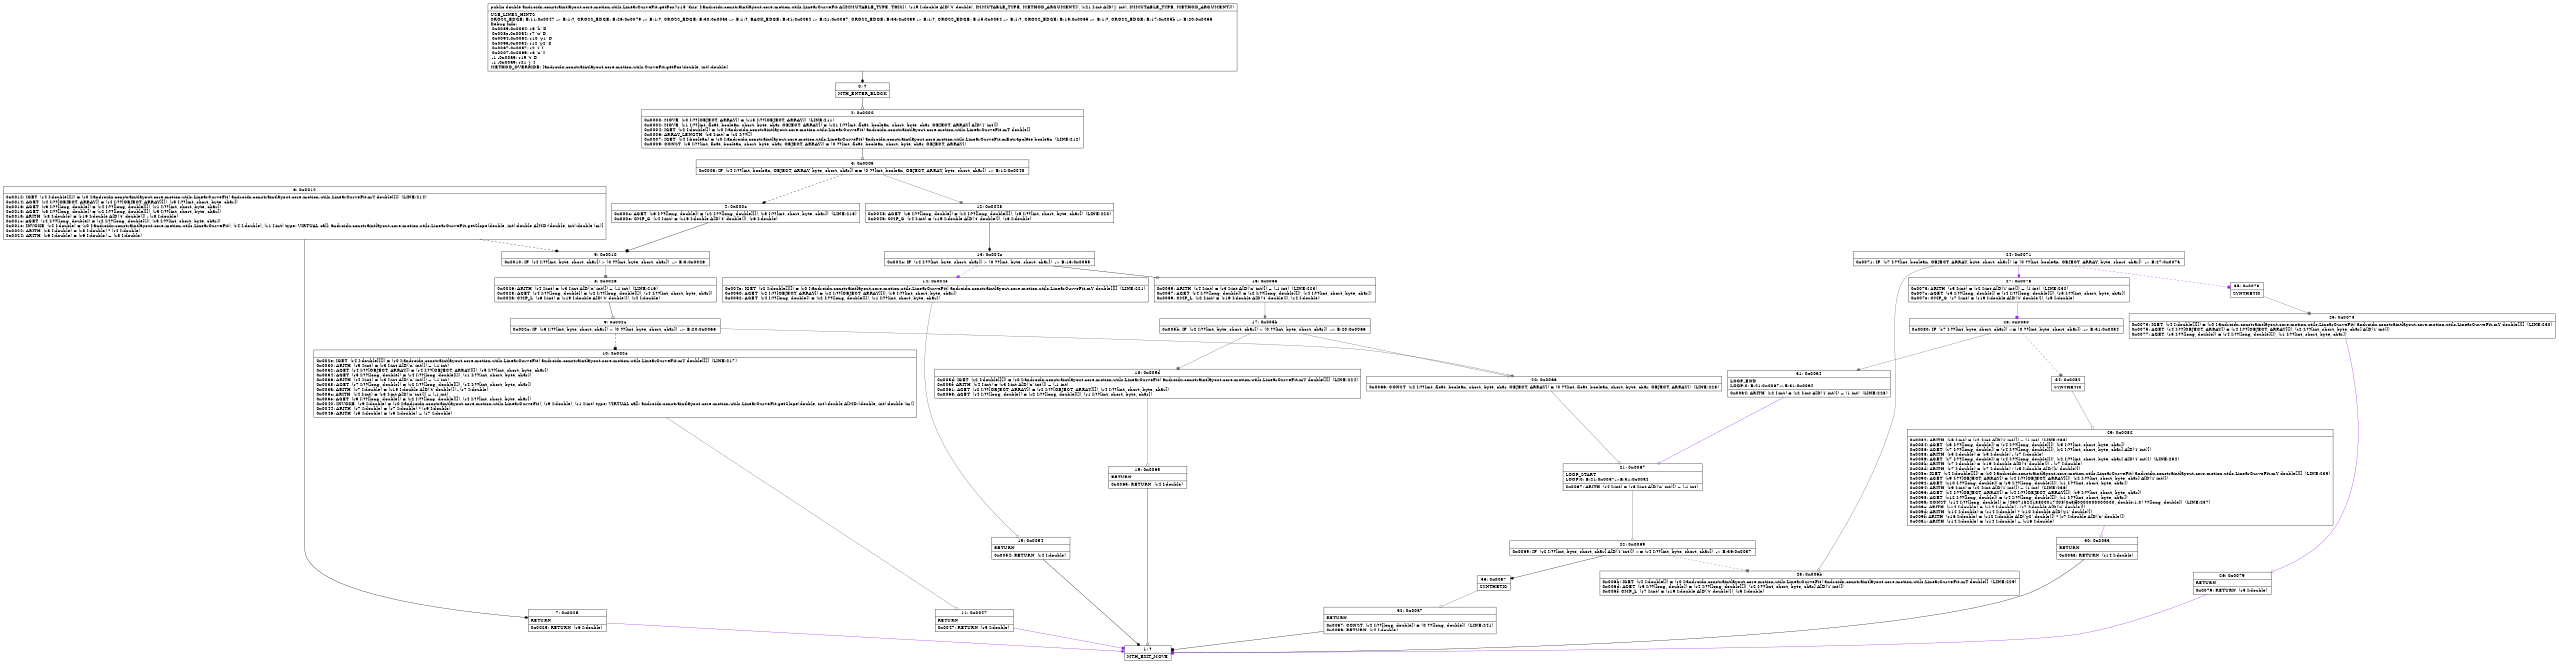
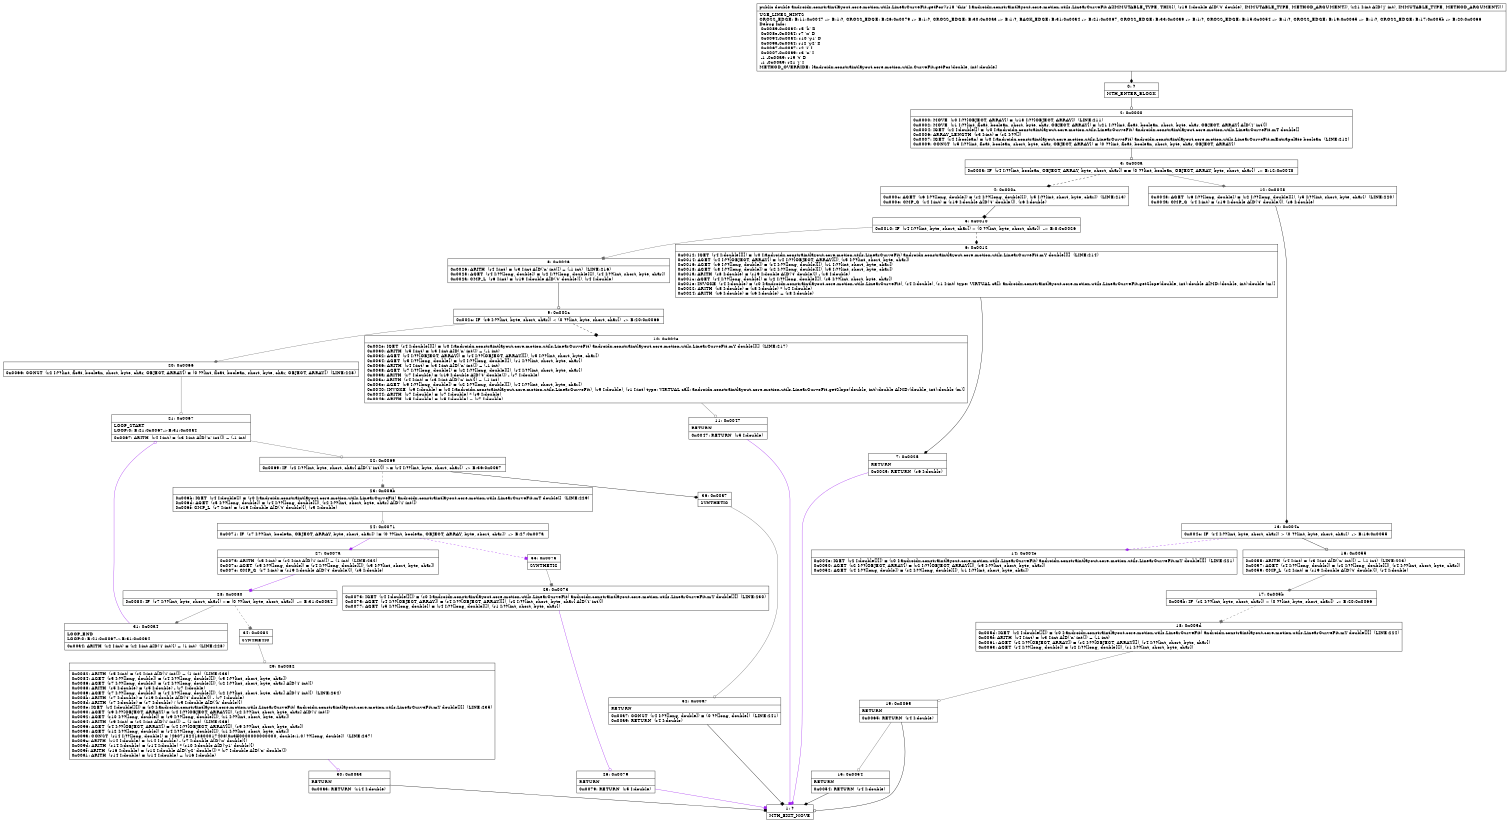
edge "6: 0x0012" -> "5: 0x0010": reversed
edge "17: 0x005b" -> "20: 0x0066": removed
edge "17: 0x005b" -> "18: 0x005d": style solid -> dashed
edge "24: 0x0071" -> "23: 0x006b": reversed
edge "14: 0x004e" -> "15: 0x0054": now "19: 0x0065" -> "15: 0x0054"
